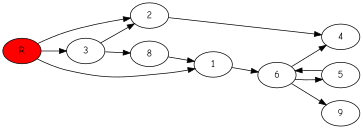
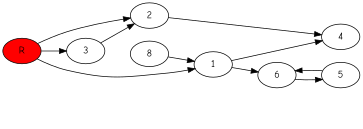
edge "3" -> "8": removed
edge "6" -> "4": now "1" -> "4"
node "9": removed
